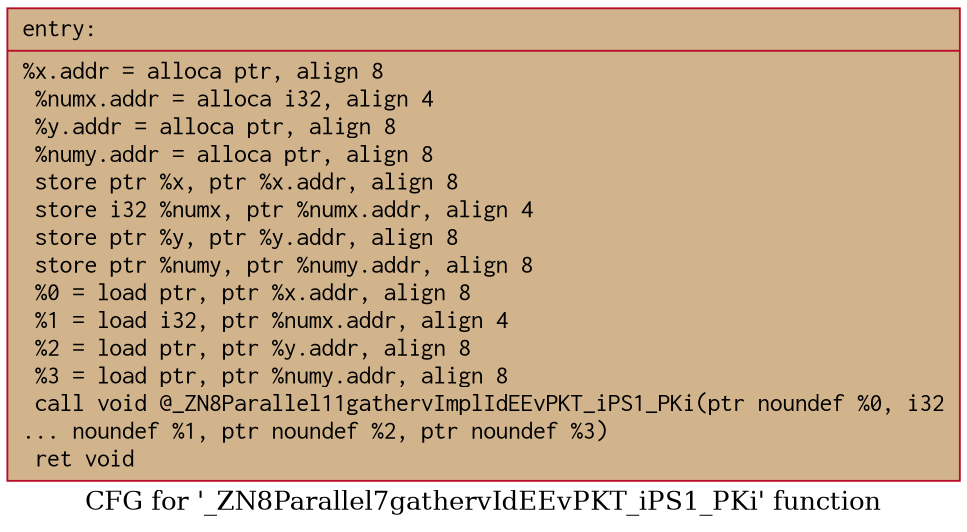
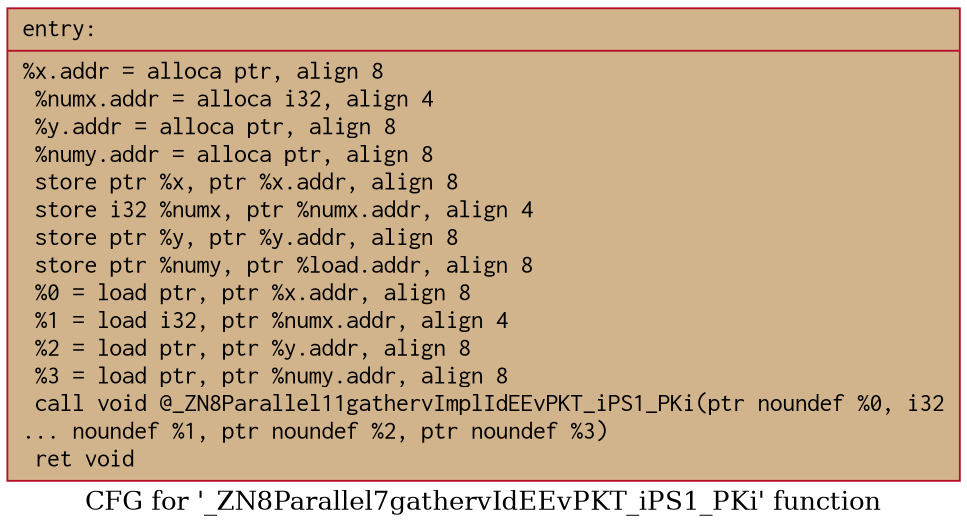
node "entry:": text "store ptr %numy, ptr %numy.addr, align 8" -> "store ptr %numy, ptr %load.addr, align 8"
